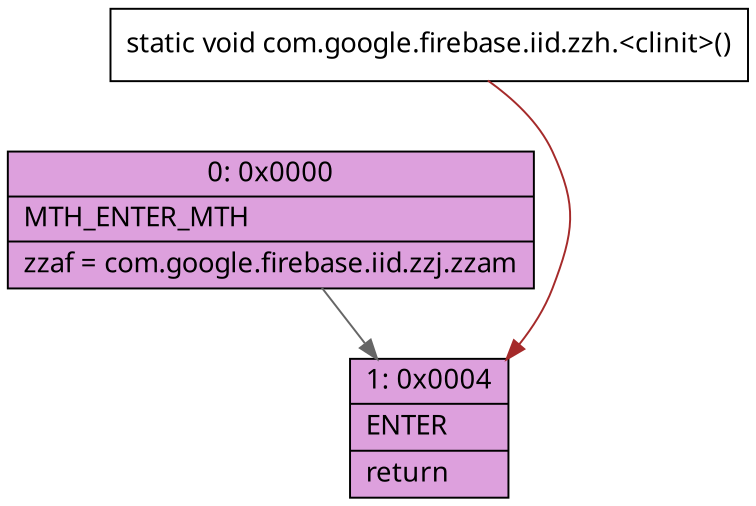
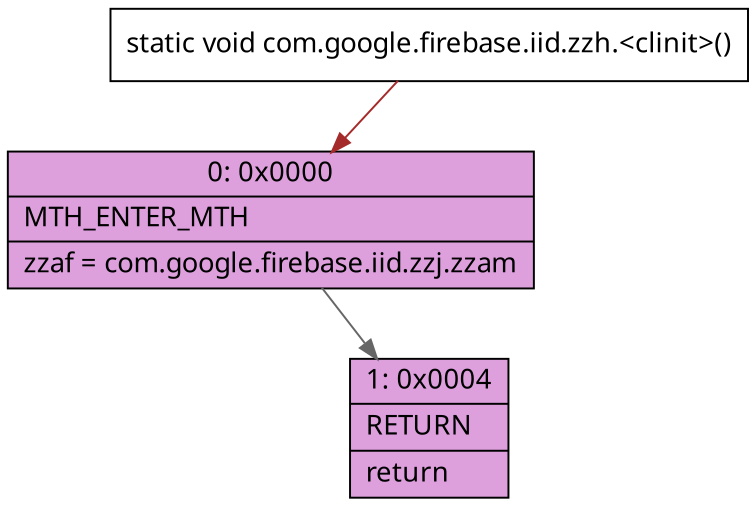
edge "static void com.google.firebase.iid.zzh.<clinit>()" -> "1: 0x0004": now "static void com.google.firebase.iid.zzh.<clinit>()" -> "0: 0x0000"
node "1: 0x0004": text "ENTER" -> "RETURN"
